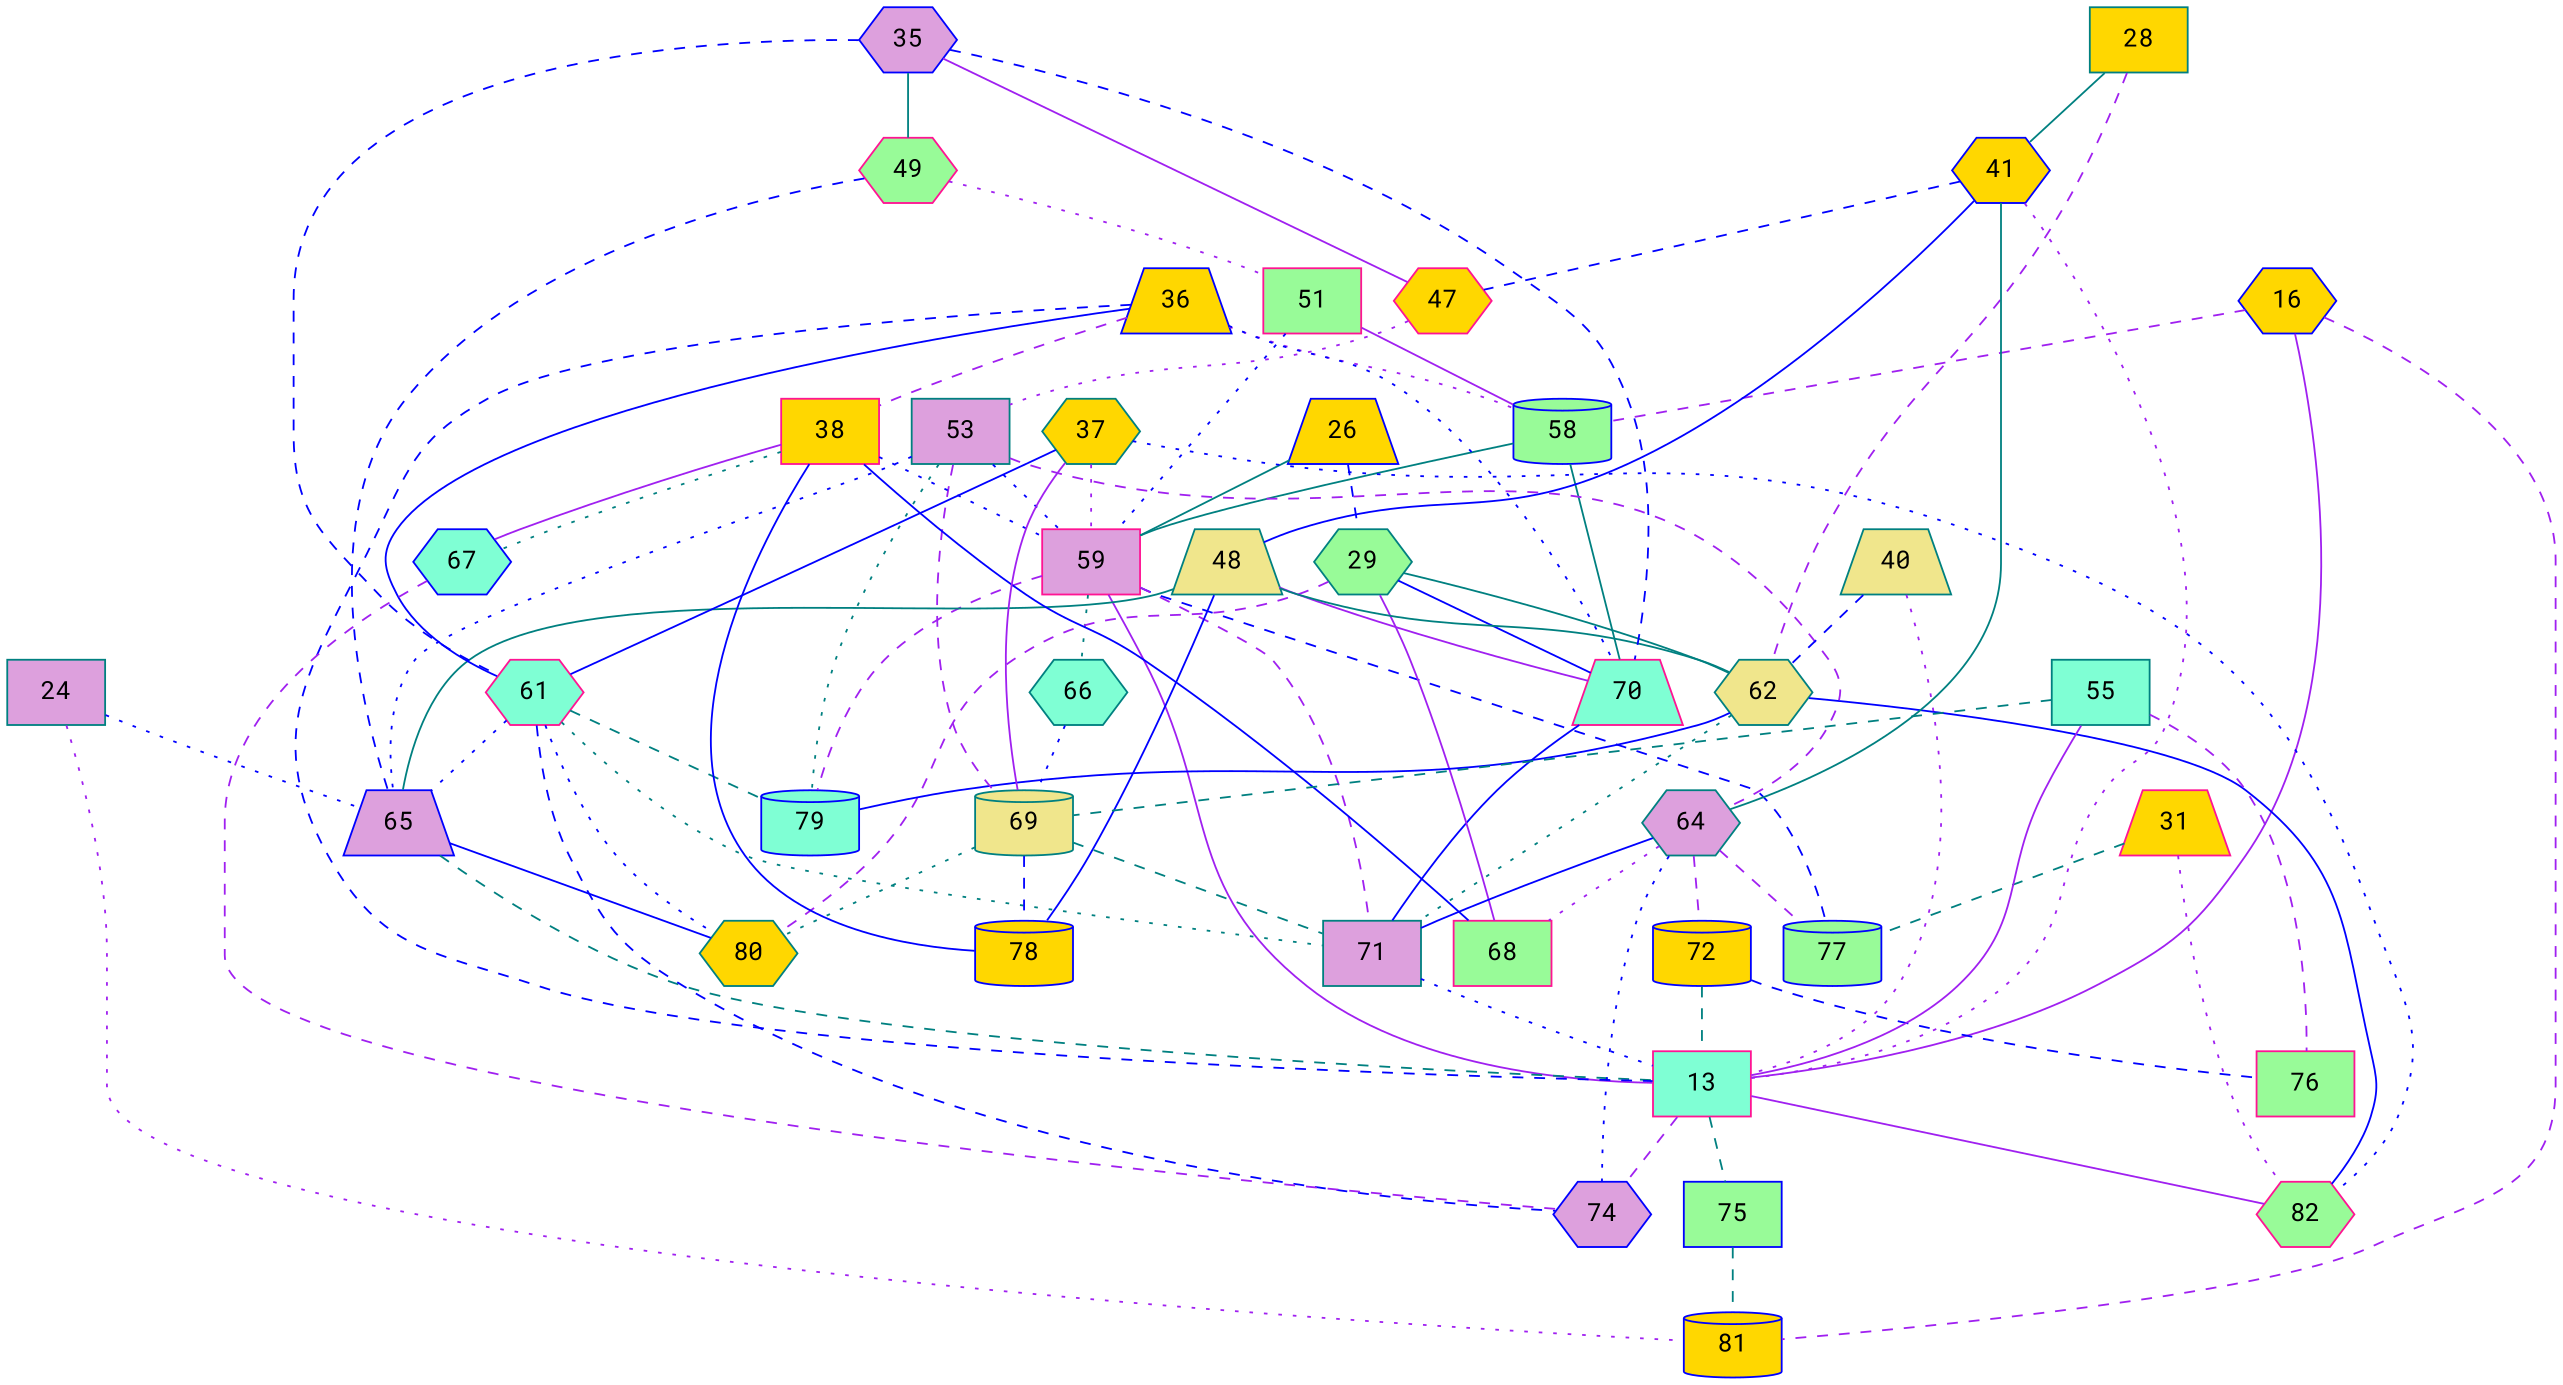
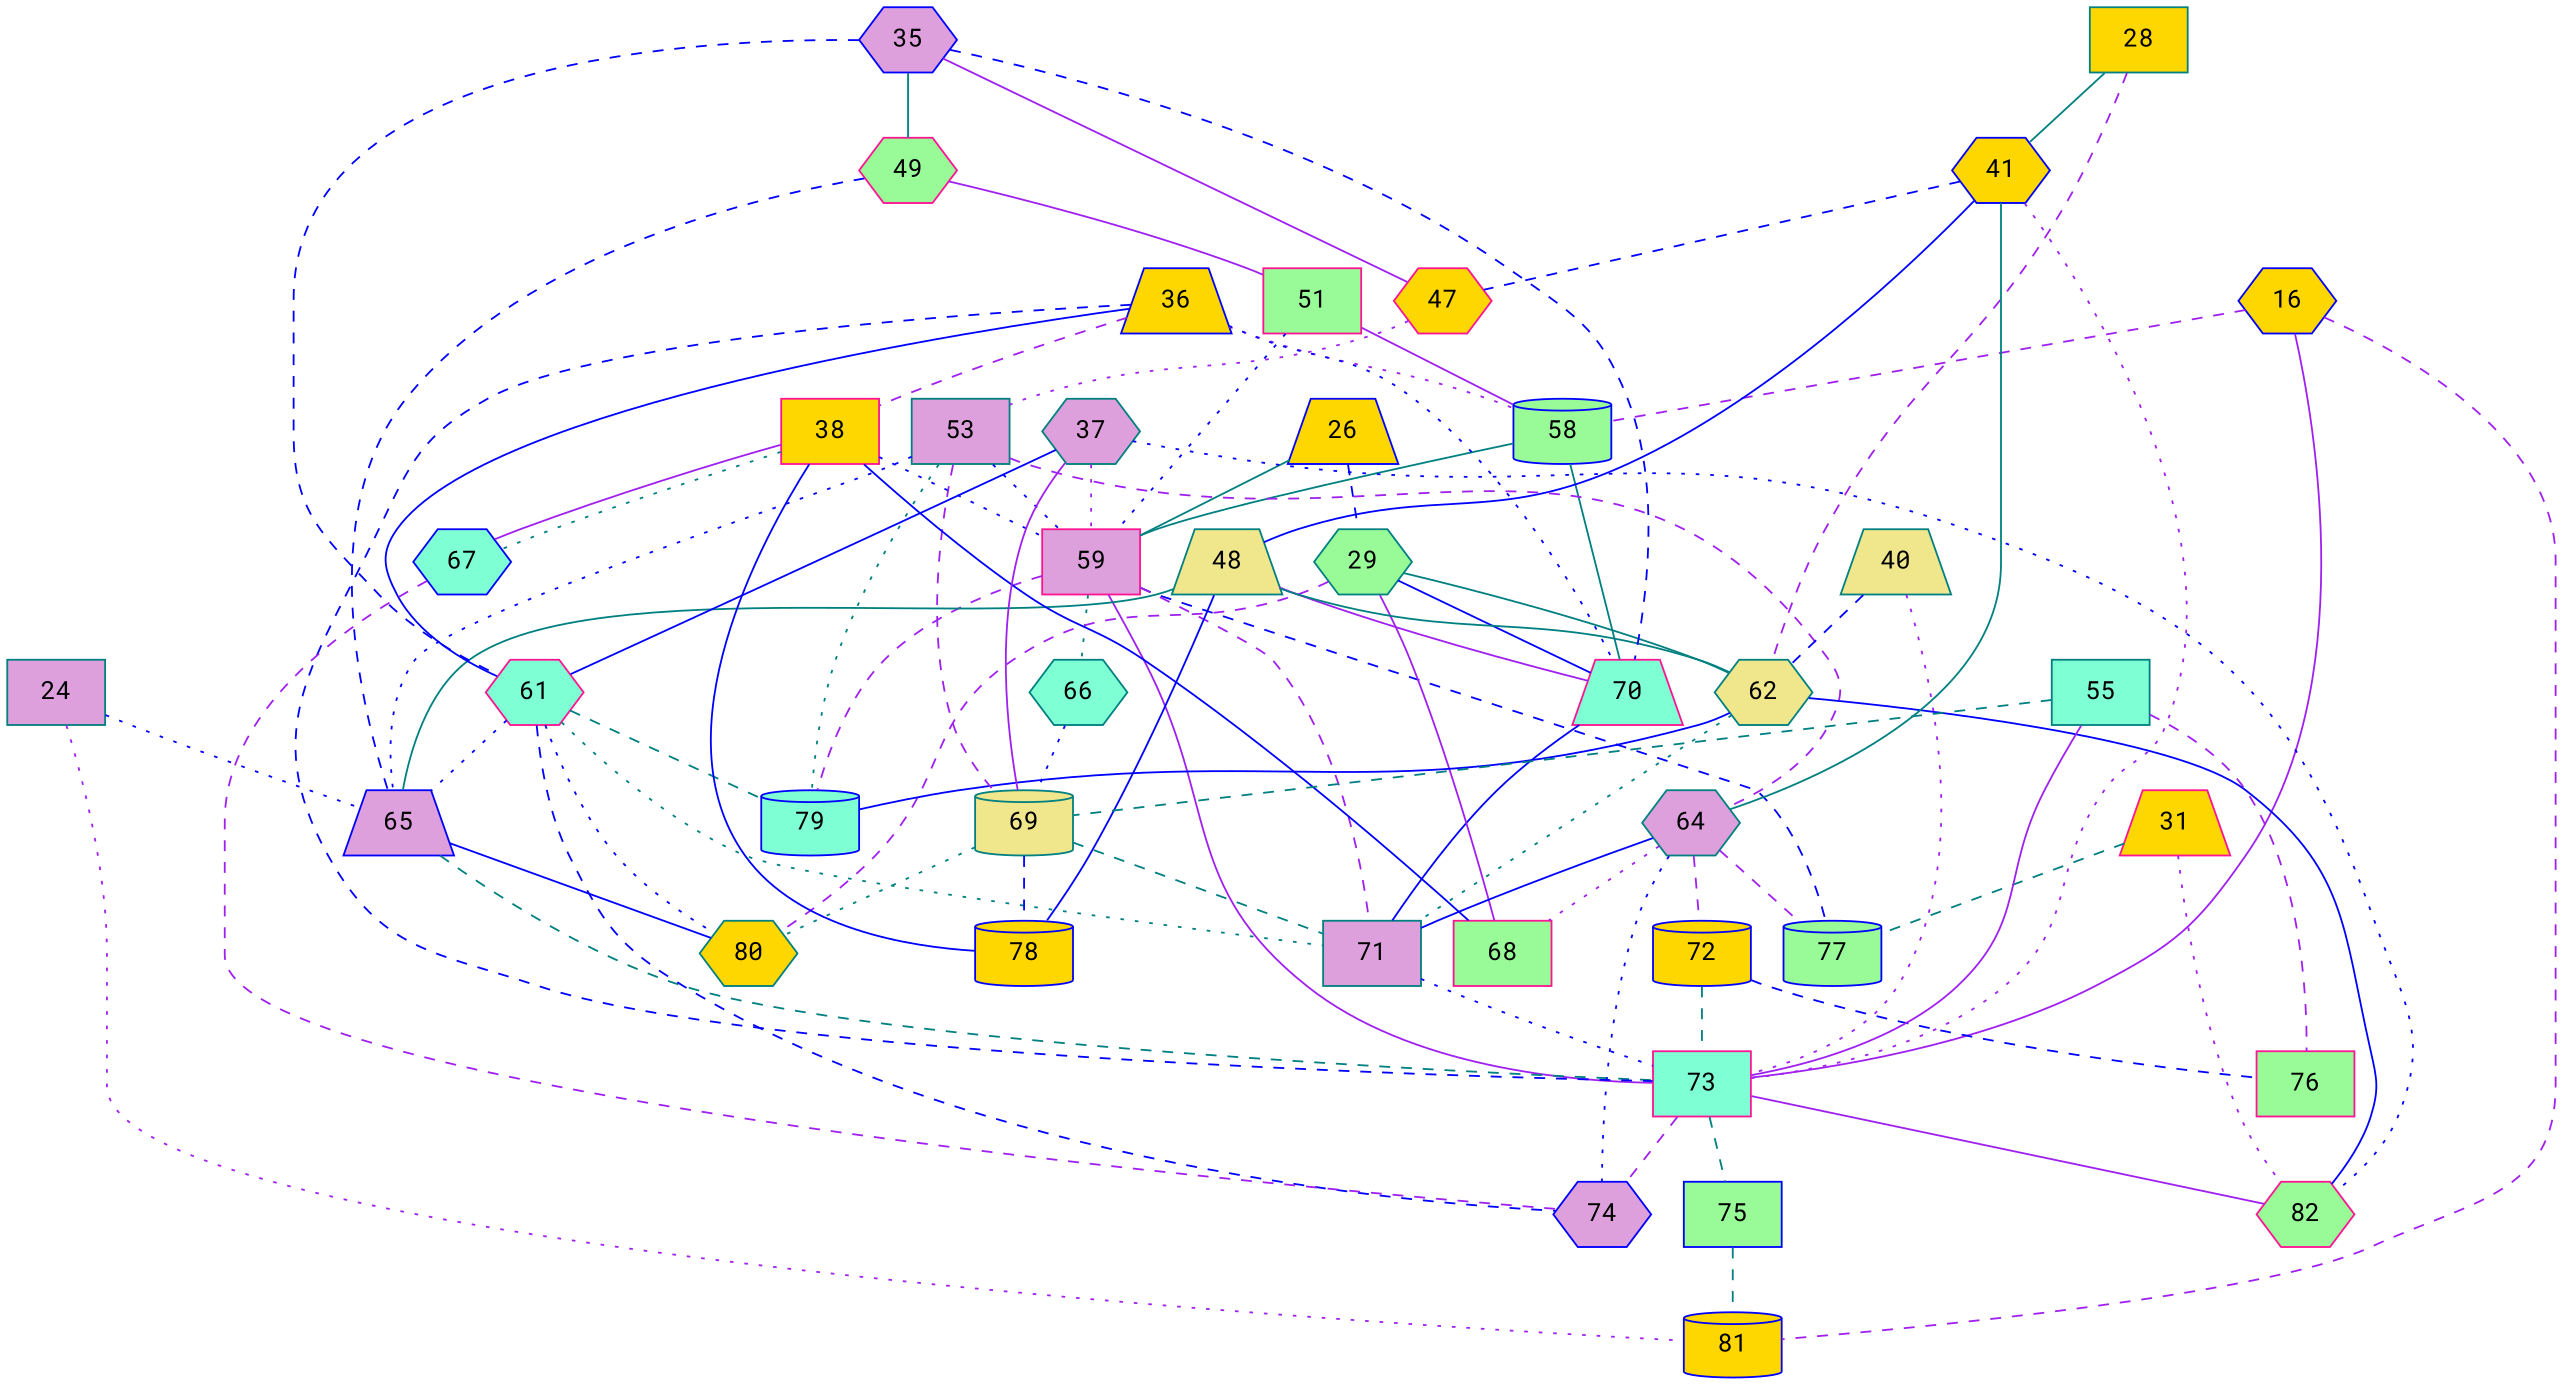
edge "49" -- "51": style dotted -> solid
node "37": fillcolor gold -> plum
node "13": label "13" -> "73"
